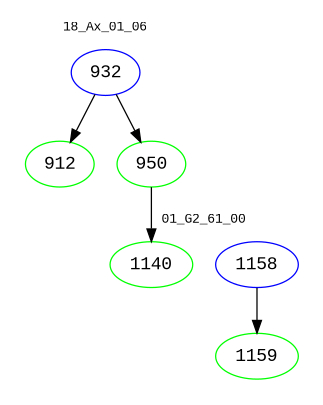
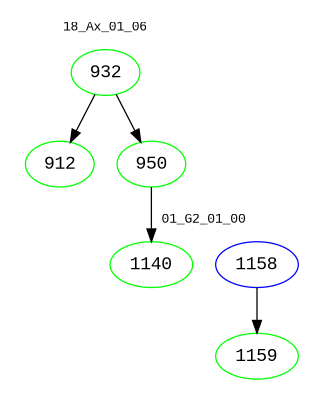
node "932": color blue -> green
cluster "01_G2_61_00": label "01_G2_61_00" -> "01_G2_01_00"
